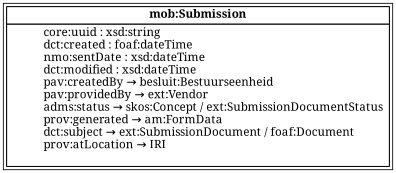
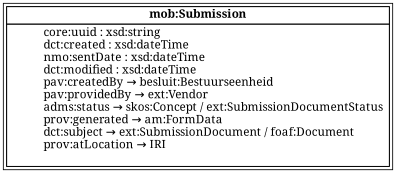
node "mob:Submission": text "dct:created : foaf:dateTime" -> "dct:created : xsd:dateTime"
